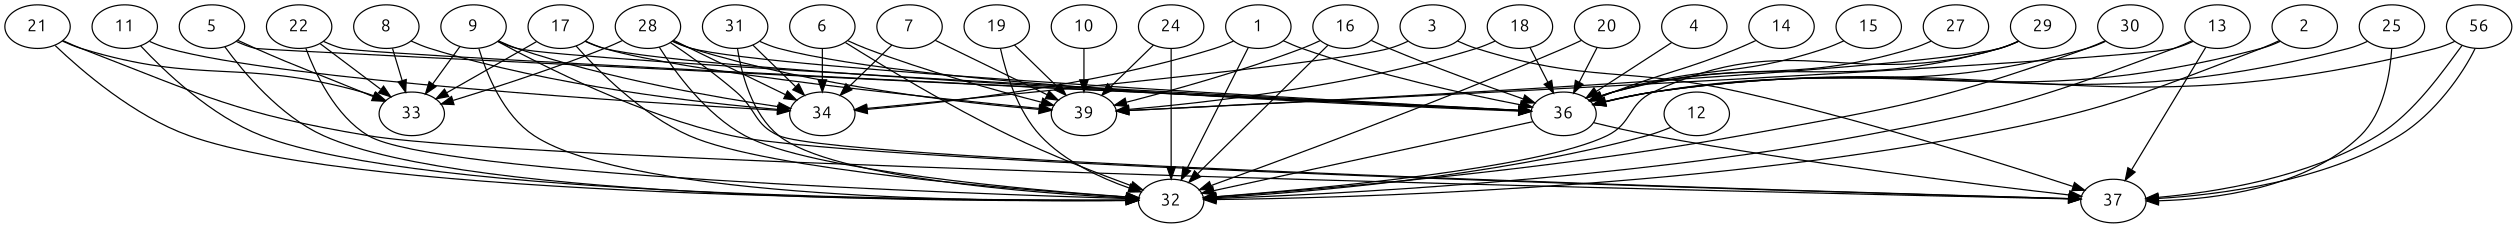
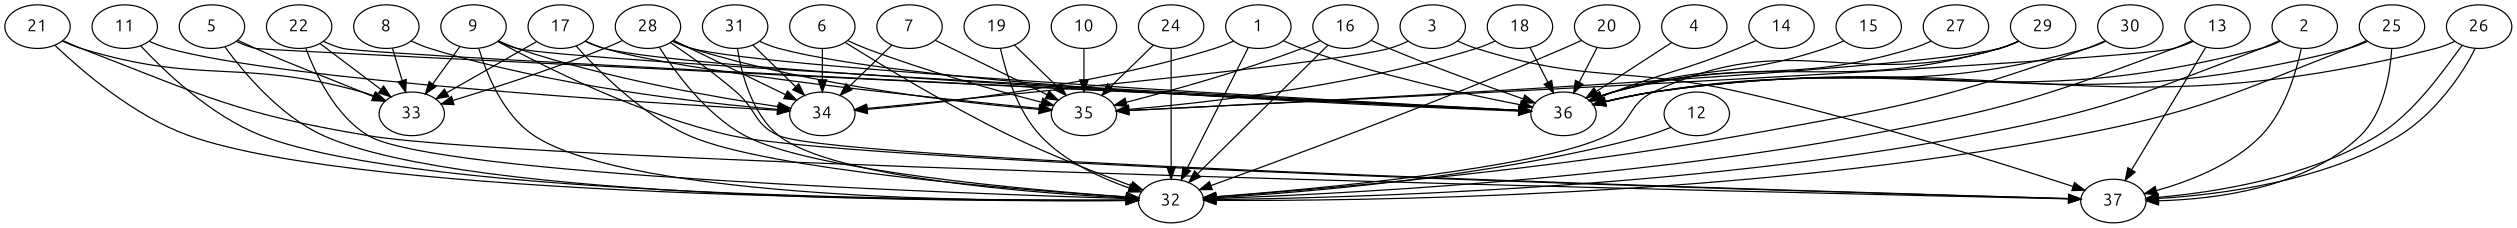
node "56": label "56" -> "26"
node "39": label "39" -> "35"
edge "36" -> "32": now "25" -> "32"
edge "36" -> "37": now "2" -> "37"
